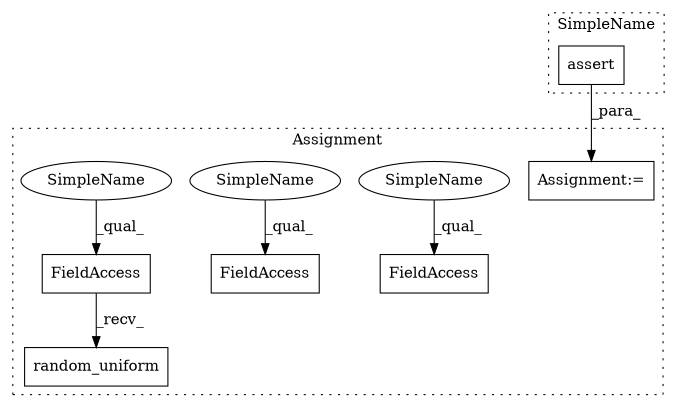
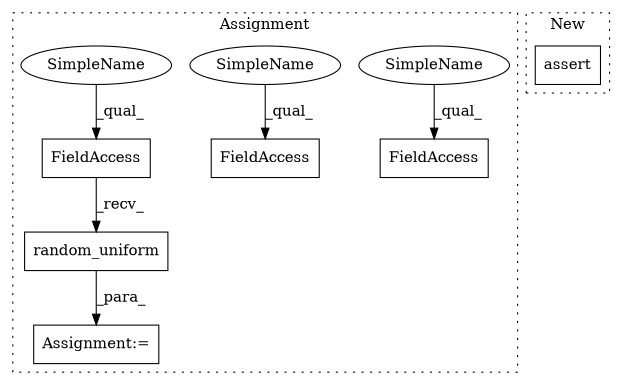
cluster "SimpleName": label "SimpleName" -> "New"
edge "assert" -> "Assignment:=": now "random_uniform" -> "Assignment:="
